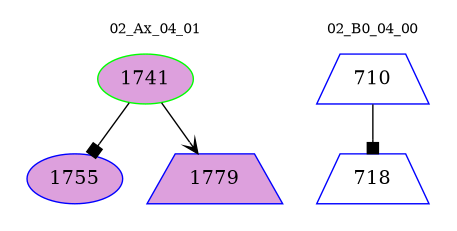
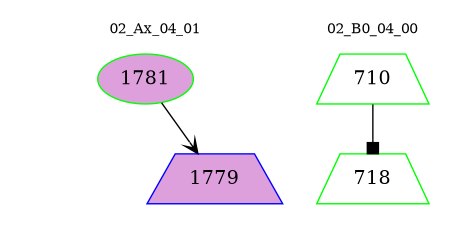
node "1741": label "1741" -> "1781"
node "710": color blue -> green
node "1755": removed
node "718": color blue -> green
